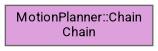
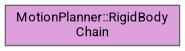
node "MotionPlanner::Chain Chain": label "MotionPlanner::Chain Chain" -> "MotionPlanner::RigidBody Chain"
